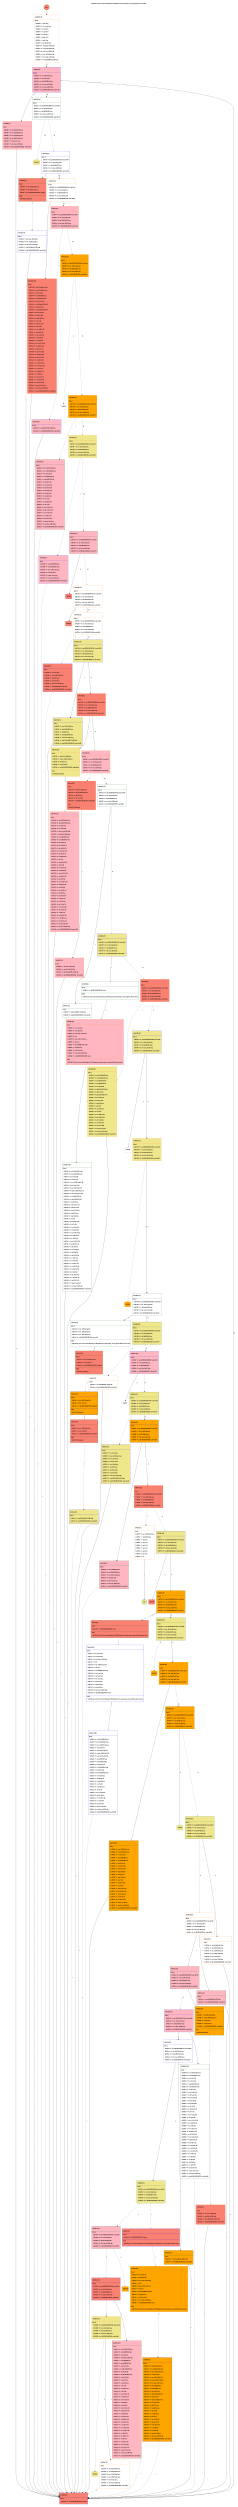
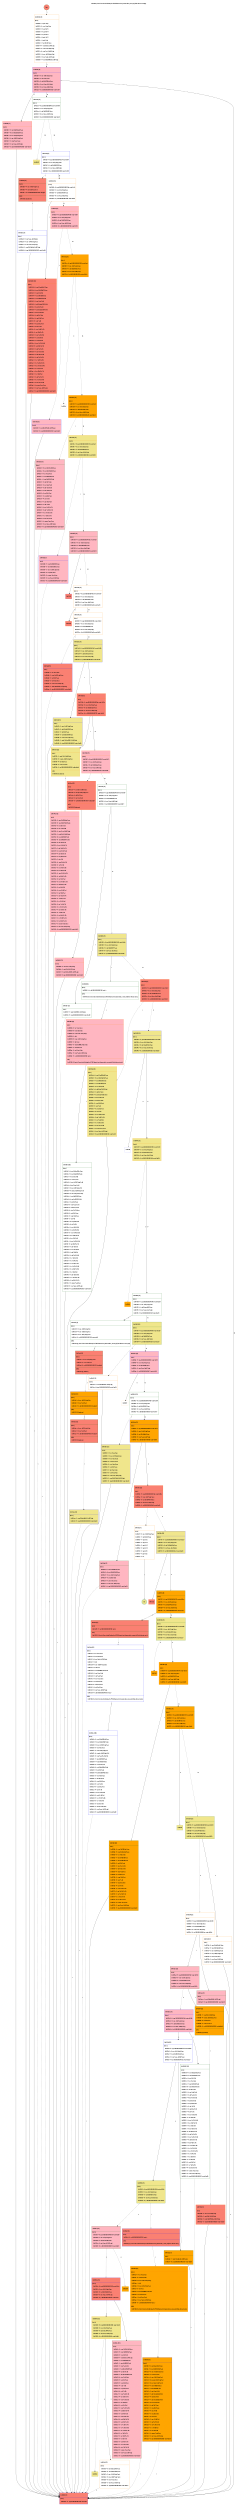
node "0x4014b3 [25]": fillcolor khaki -> white
